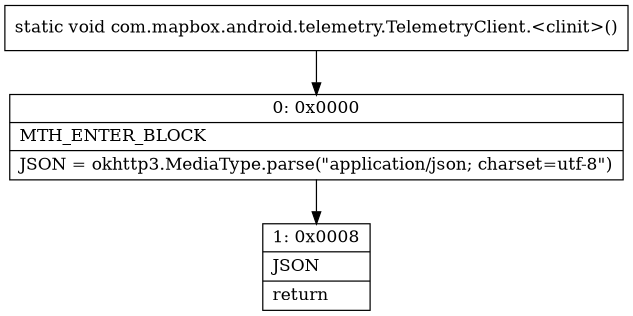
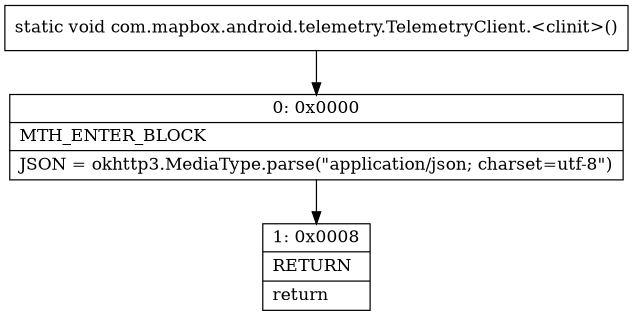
node "1: 0x0008": text "JSON" -> "RETURN"
